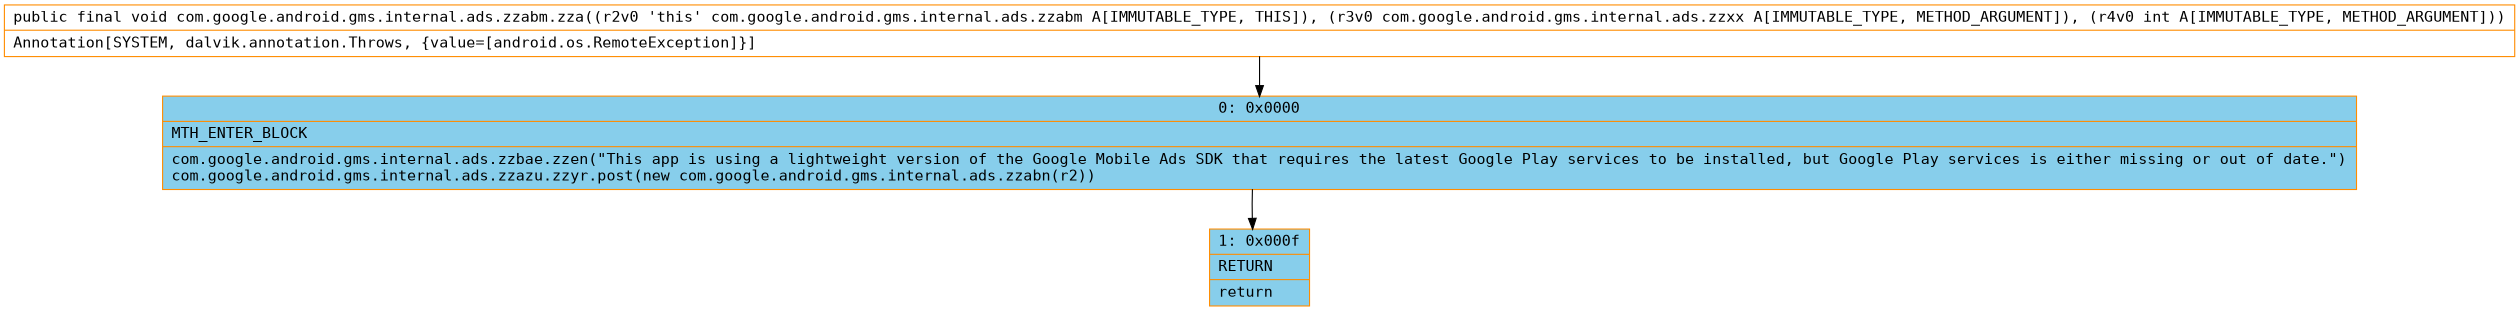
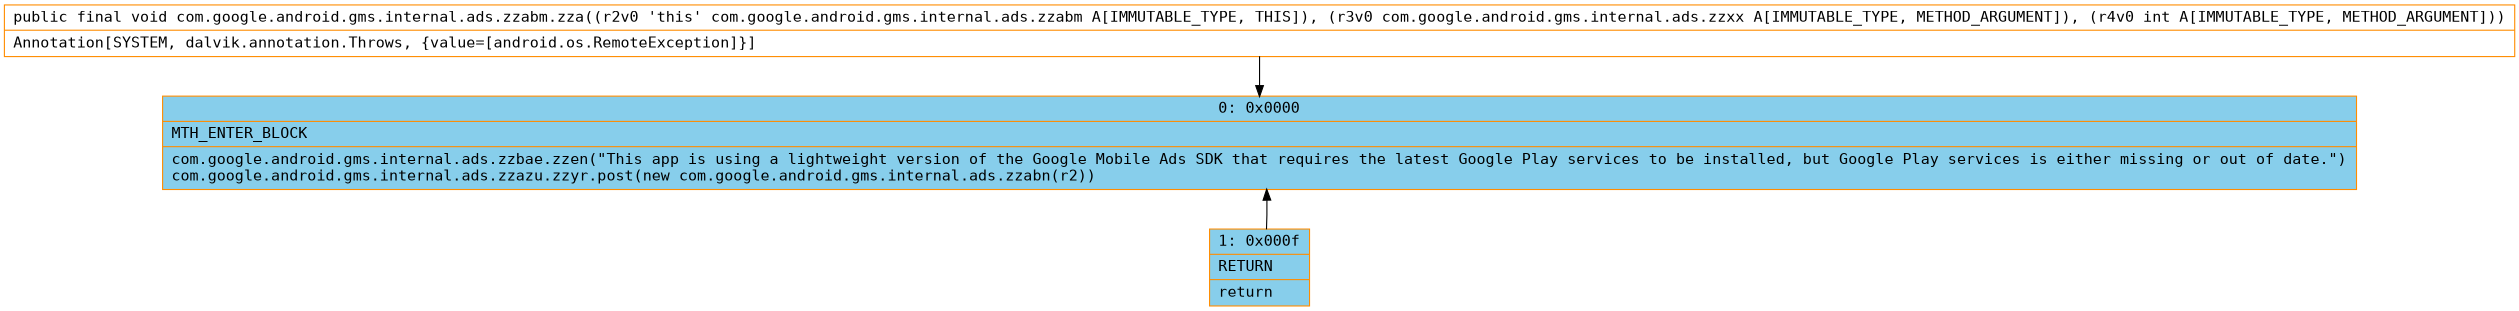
edge "0: 0x0000" -> "1: 0x000f": reversed
